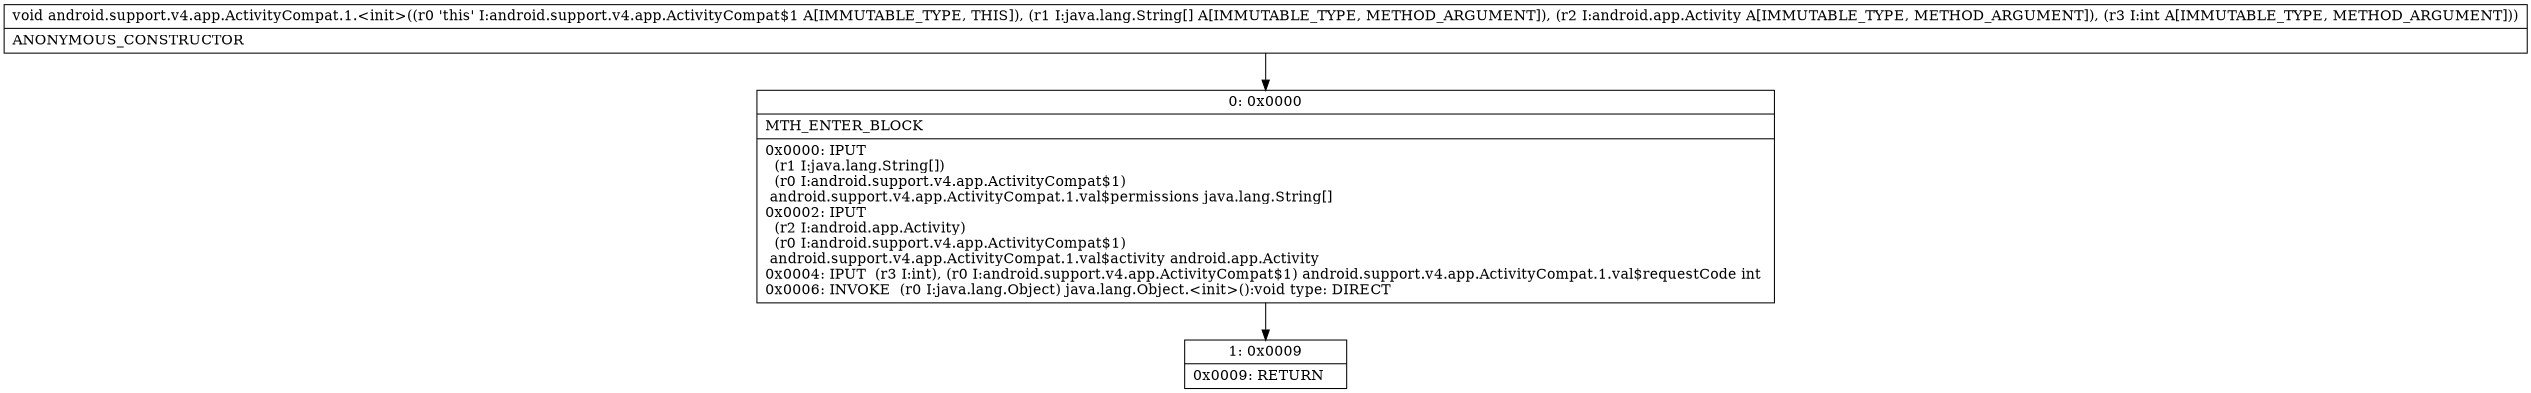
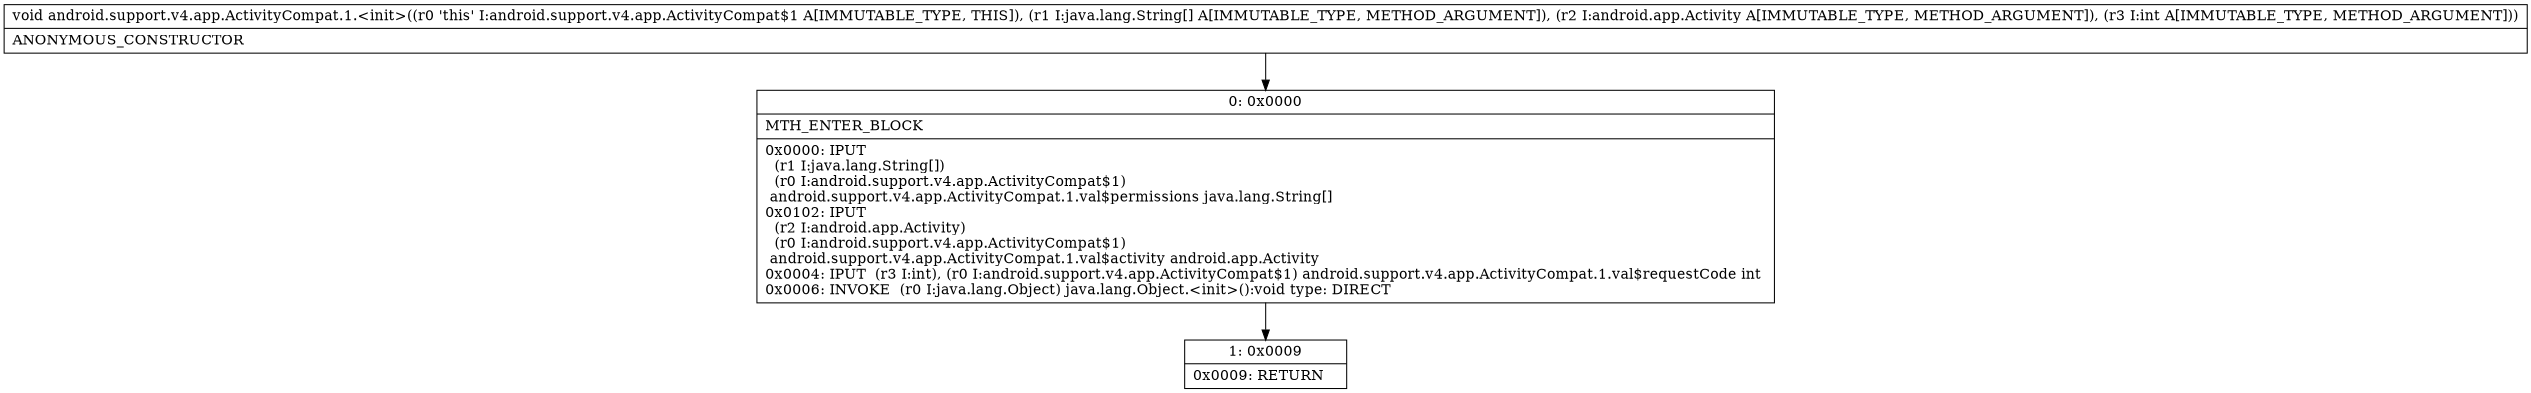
node "0: 0x0000": text "0x0002: IPUT" -> "0x0102: IPUT"
